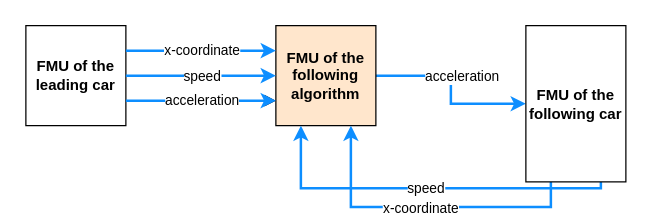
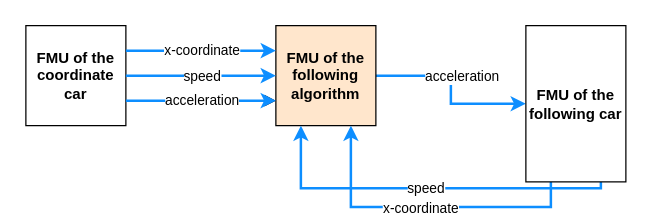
node "FMU of the leading car": label "FMU of the leading car" -> "FMU of the coordinate car"
